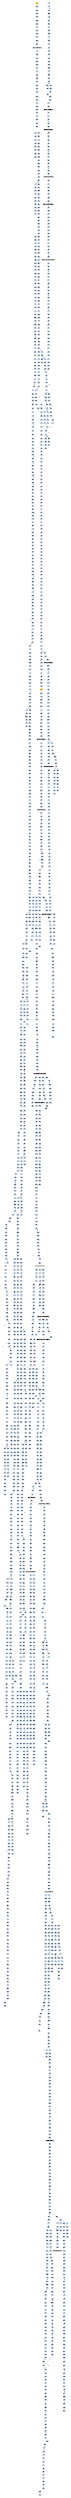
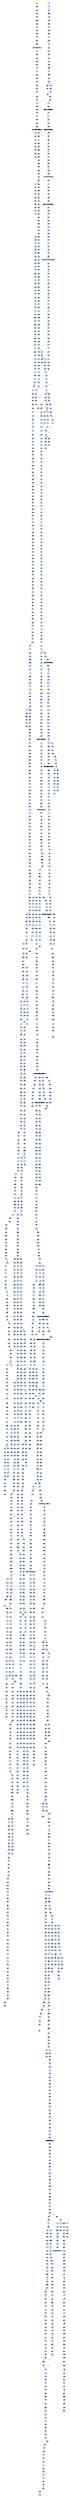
node "VIRTUALPROTECT-KERNEL32-DLL": added
node "roll": fillcolor lightsteelblue -> orange
node "MULTIBYTETOWIDECHAR-HEAPALLOC32-DLL": label "MULTIBYTETOWIDECHAR-HEAPALLOC32-DLL" -> "MULTIBYTETOWIDECHAR-KERNEL32-DLL"
node "setne": removed
node "GETACP-KERNEL32-DLL": removed
